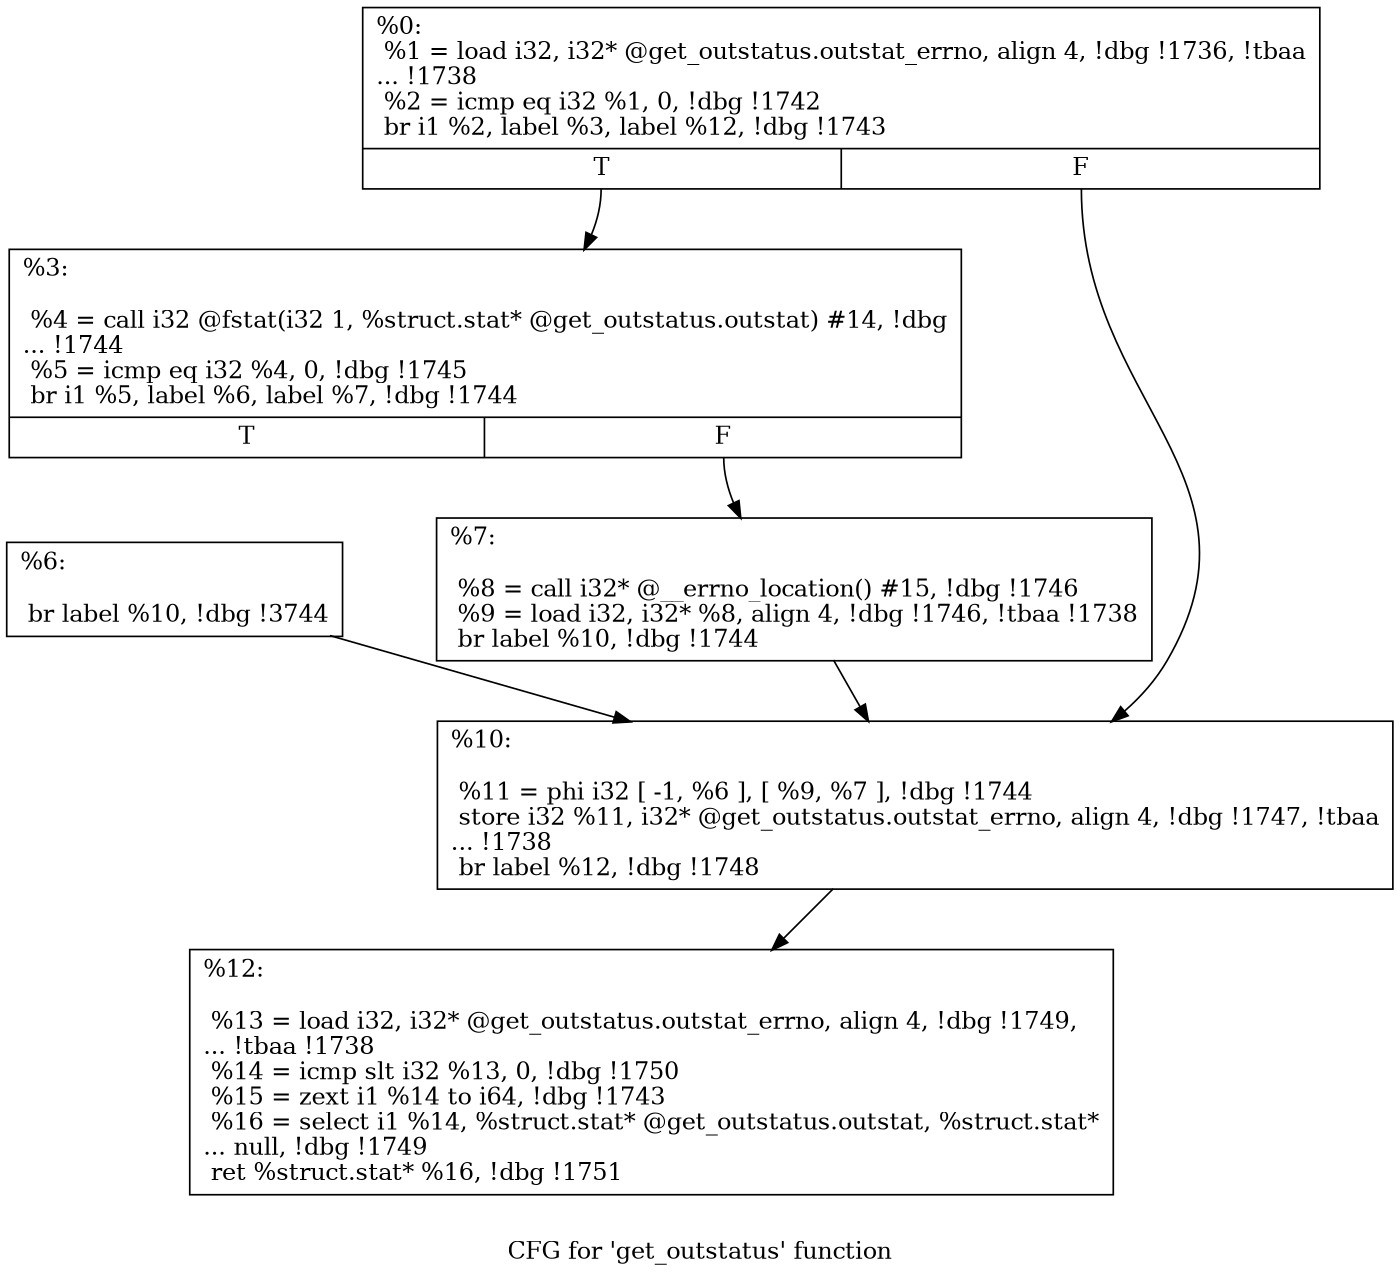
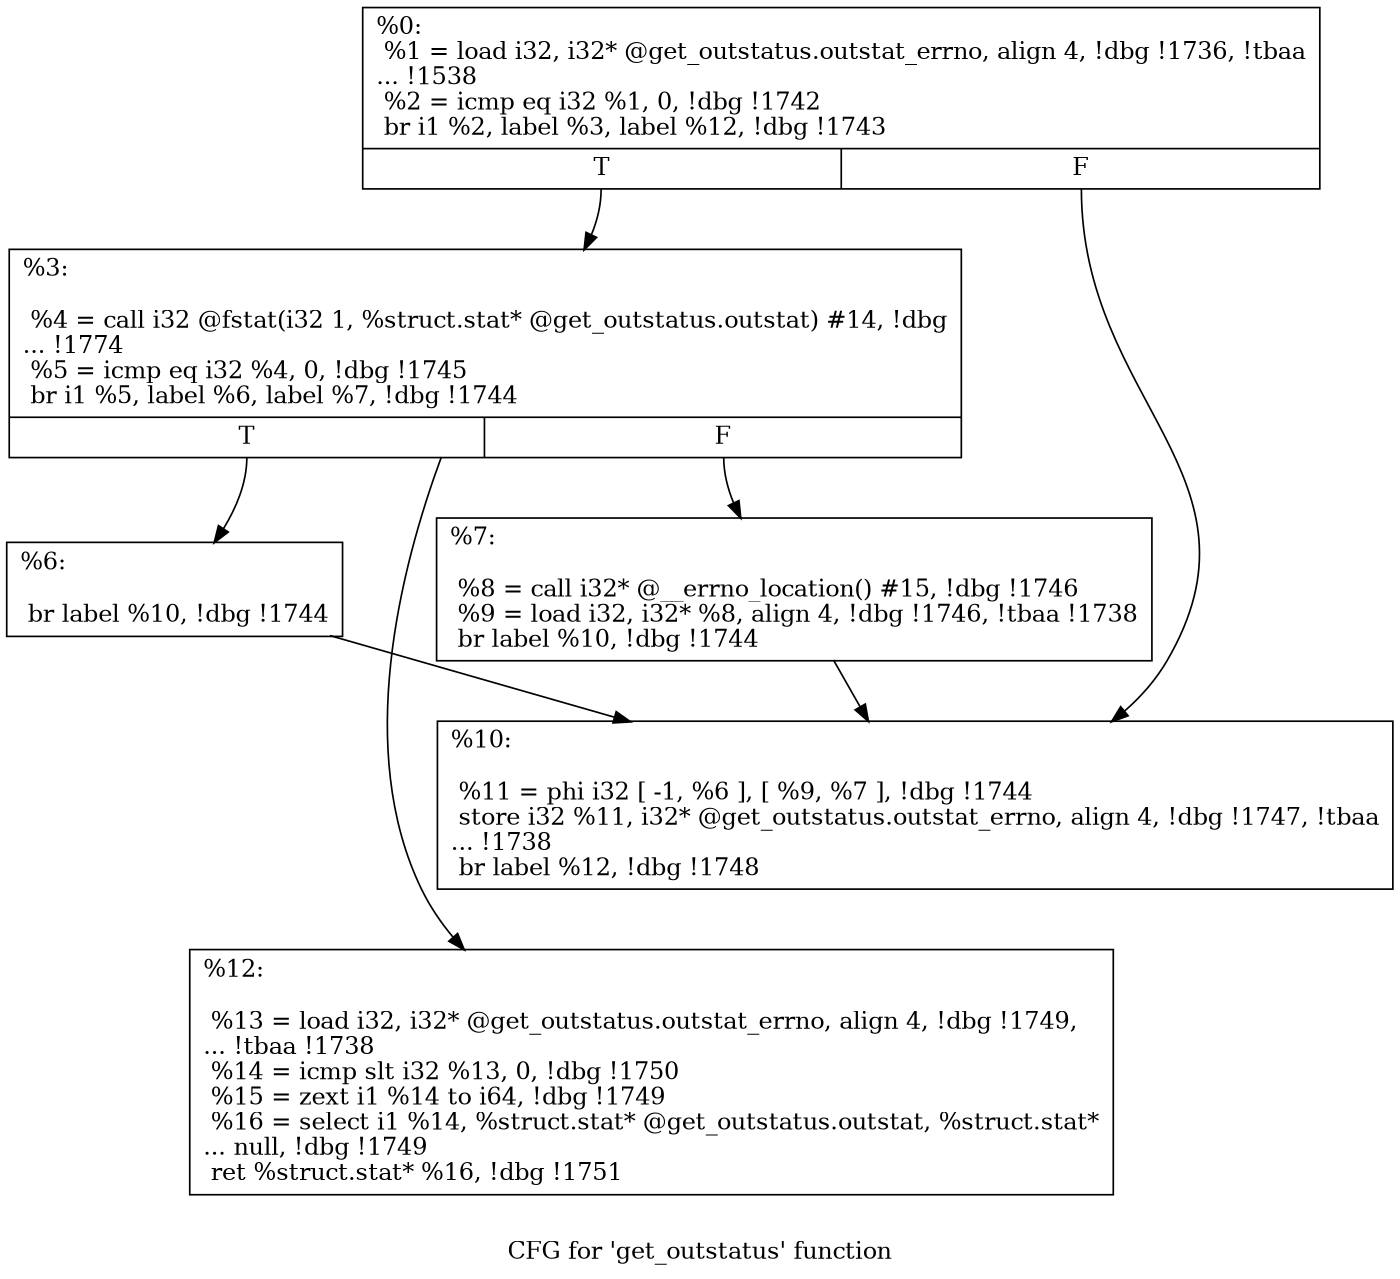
node "%0:": text "... !1738" -> "... !1538"
node "%3:": text "... !1744" -> "... !1774"
edge "%3:" -> "%6:": added
node "%6:": text "br label %10, !dbg !3744" -> "br label %10, !dbg !1744"
edge "%10:" -> "%12:": now "%3:" -> "%12:"
node "%12:": text "%15 = zext i1 %14 to i64, !dbg !1743" -> "%15 = zext i1 %14 to i64, !dbg !1749"
